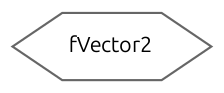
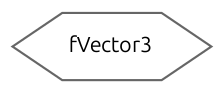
node "fVector2": label "fVector2" -> "fVector3"
